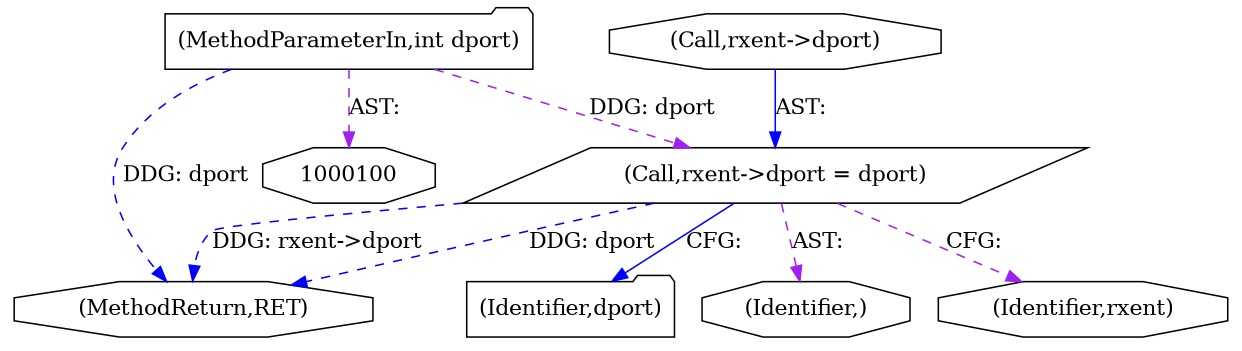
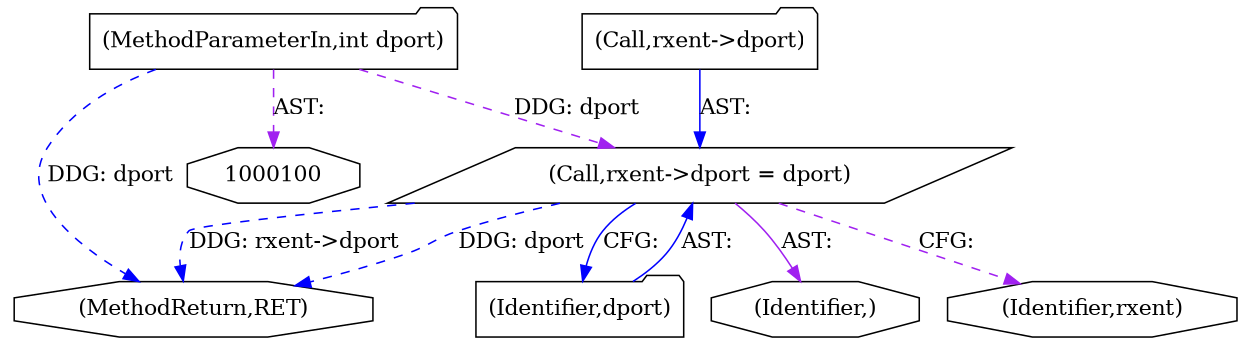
node "(Call,rxent->dport)": shape octagon -> folder
edge "(Call,rxent->dport = dport)" -> "(Identifier,)": style dashed -> solid
edge "(Identifier,dport)" -> "(Call,rxent->dport = dport)": added, label "AST:"
